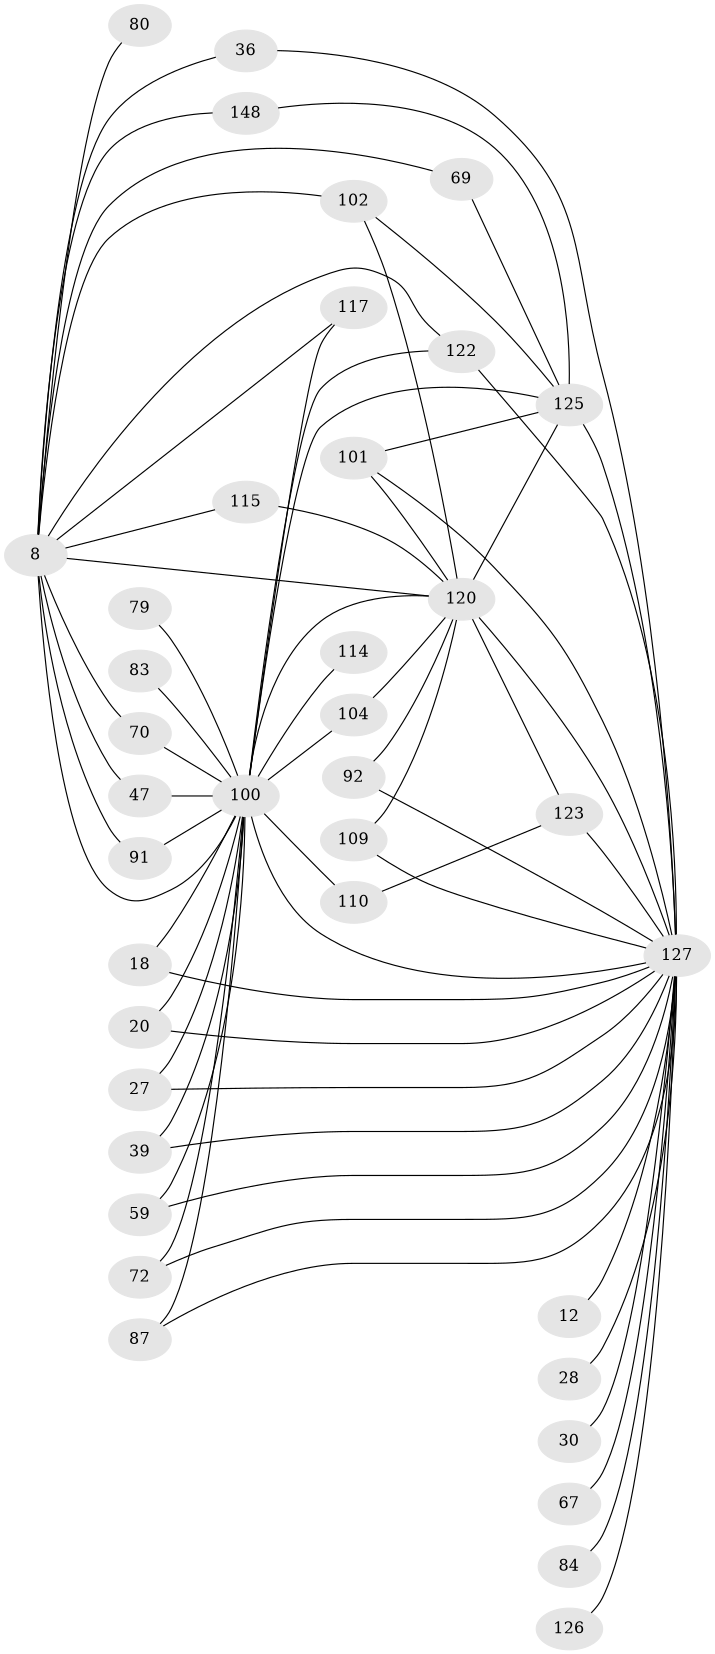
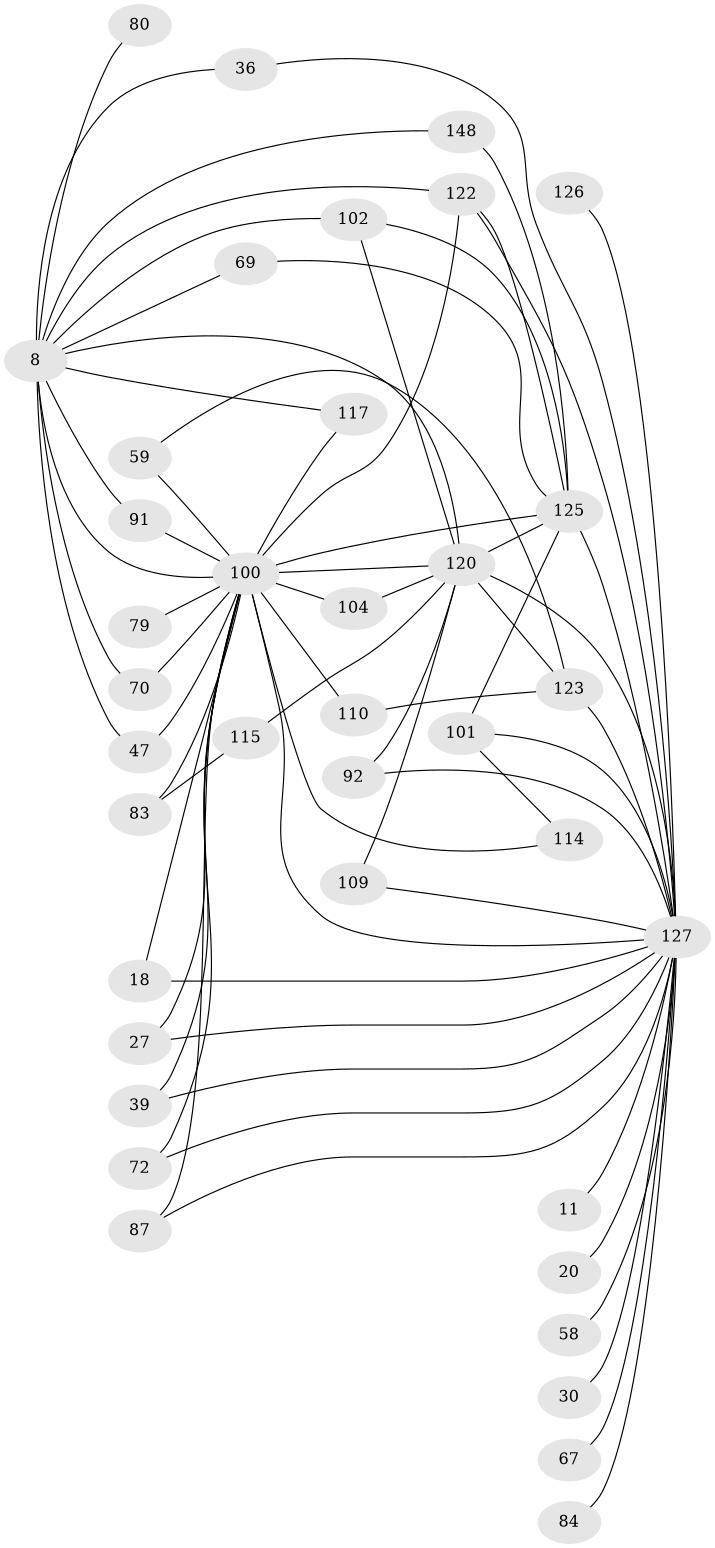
edge "122" -- "125": added
edge "101" -- "120": now "101" -- "114"
edge "115" -- "8": now "115" -- "83"
edge "100" -- "20": removed
edge "127" -- "59": now "123" -- "59"
node "12": label "12" -> "11"
node "28": label "28" -> "58"
